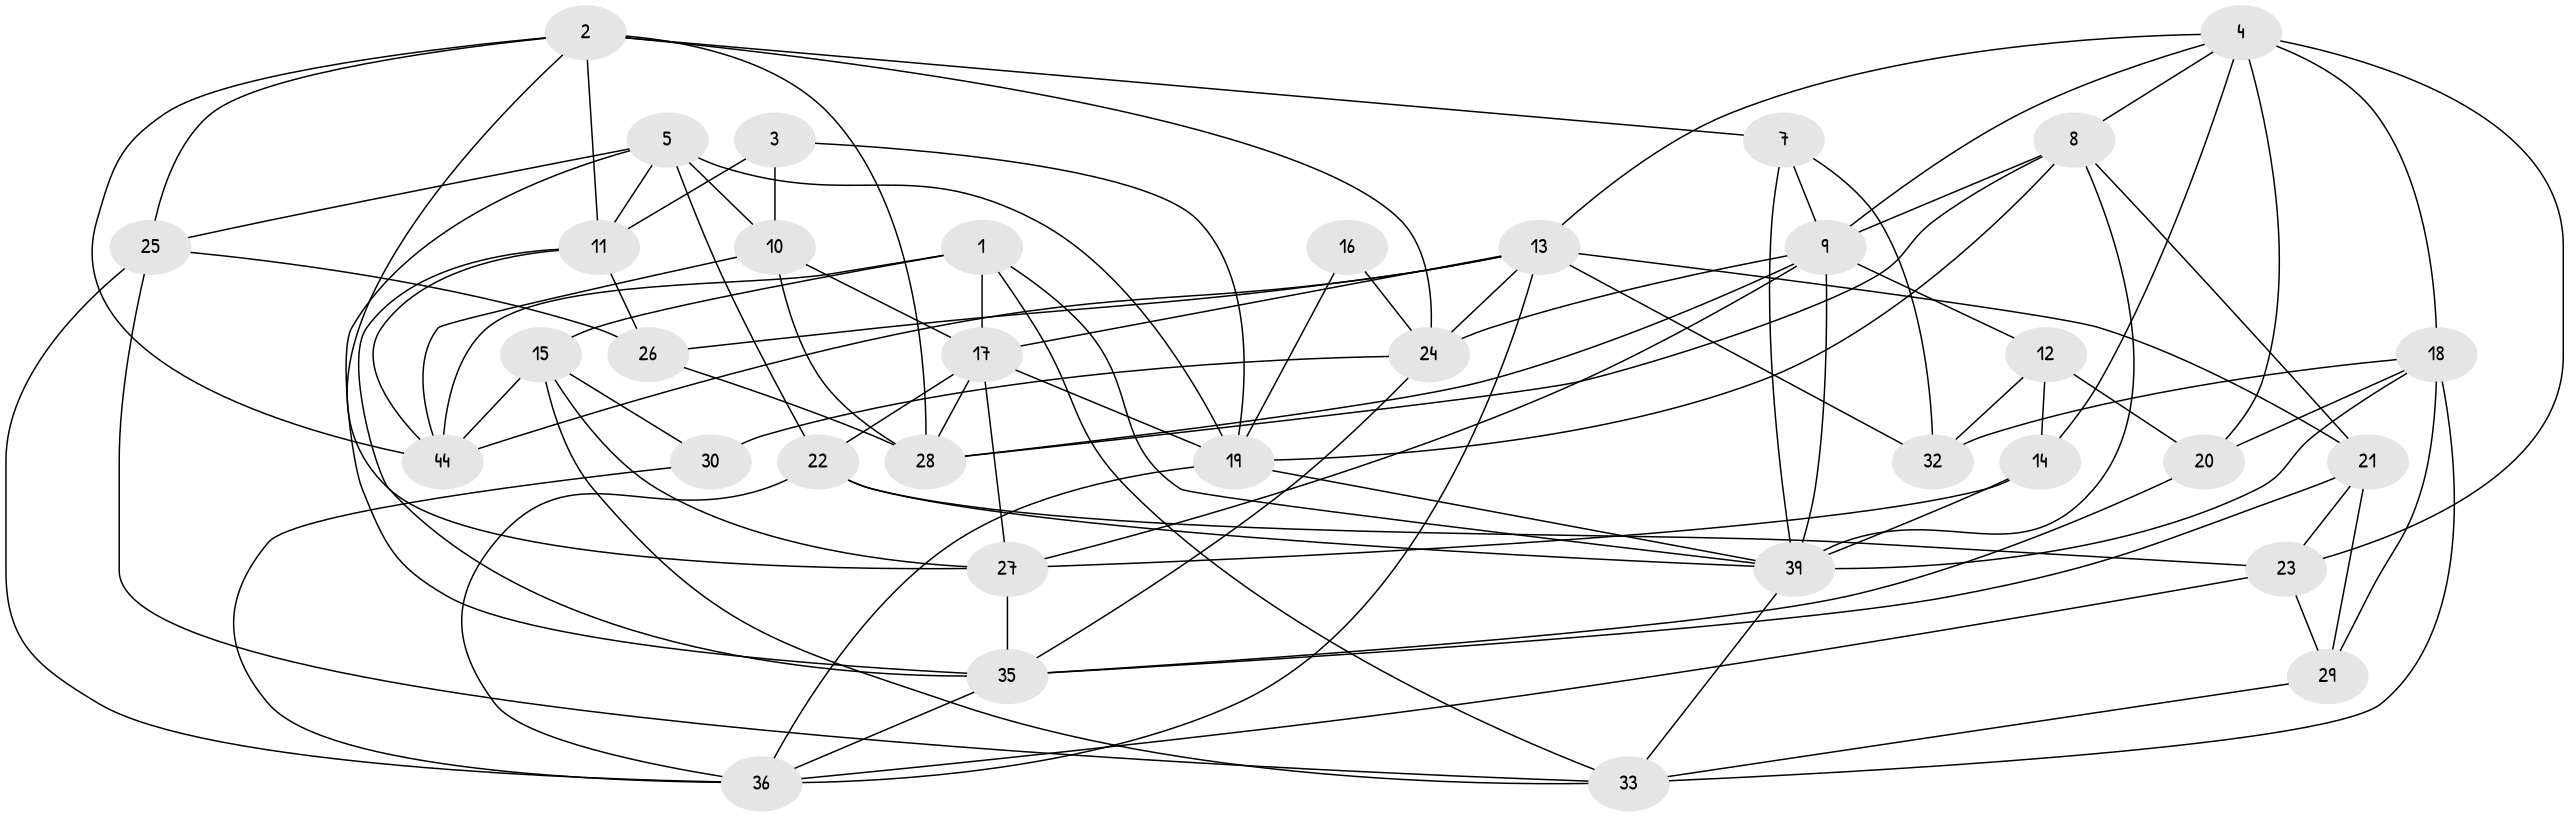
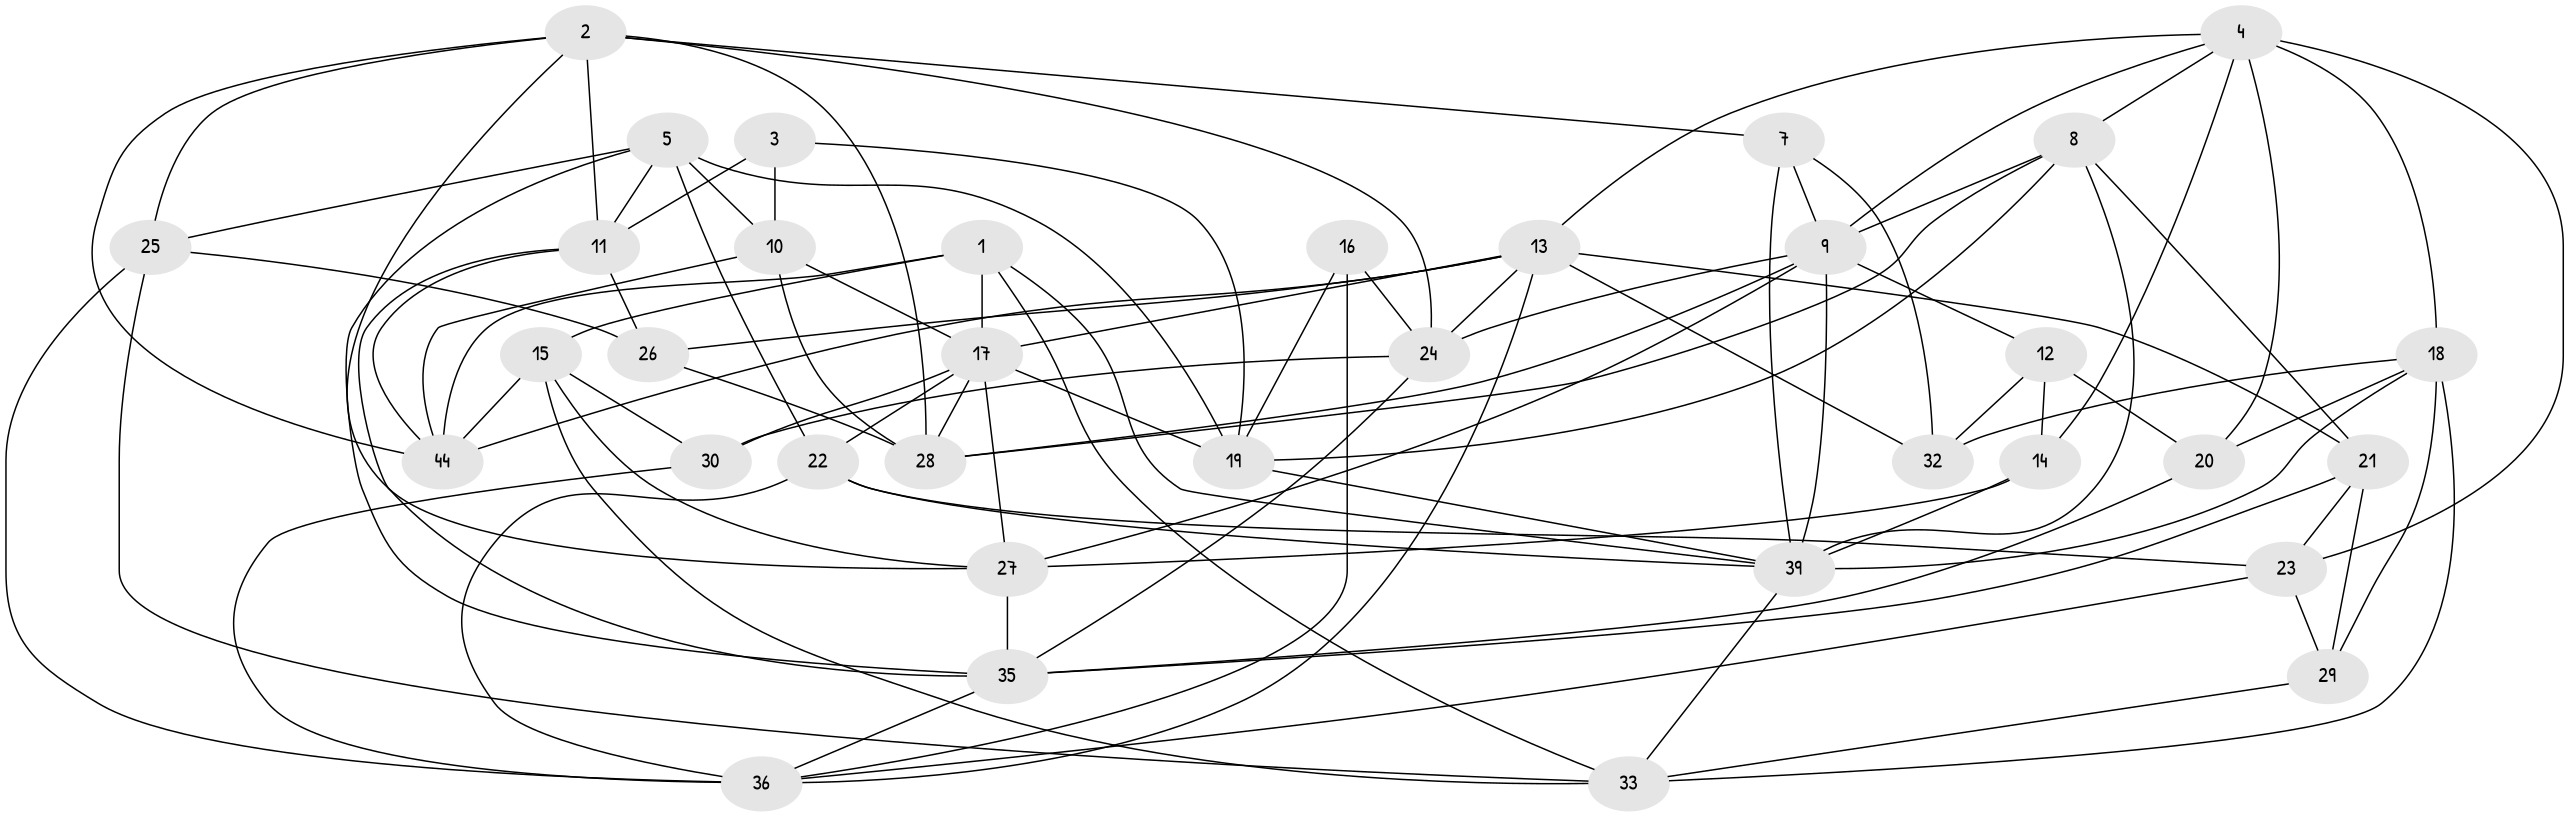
edge "17" -- "30": added
edge "19" -- "36": now "16" -- "36"
